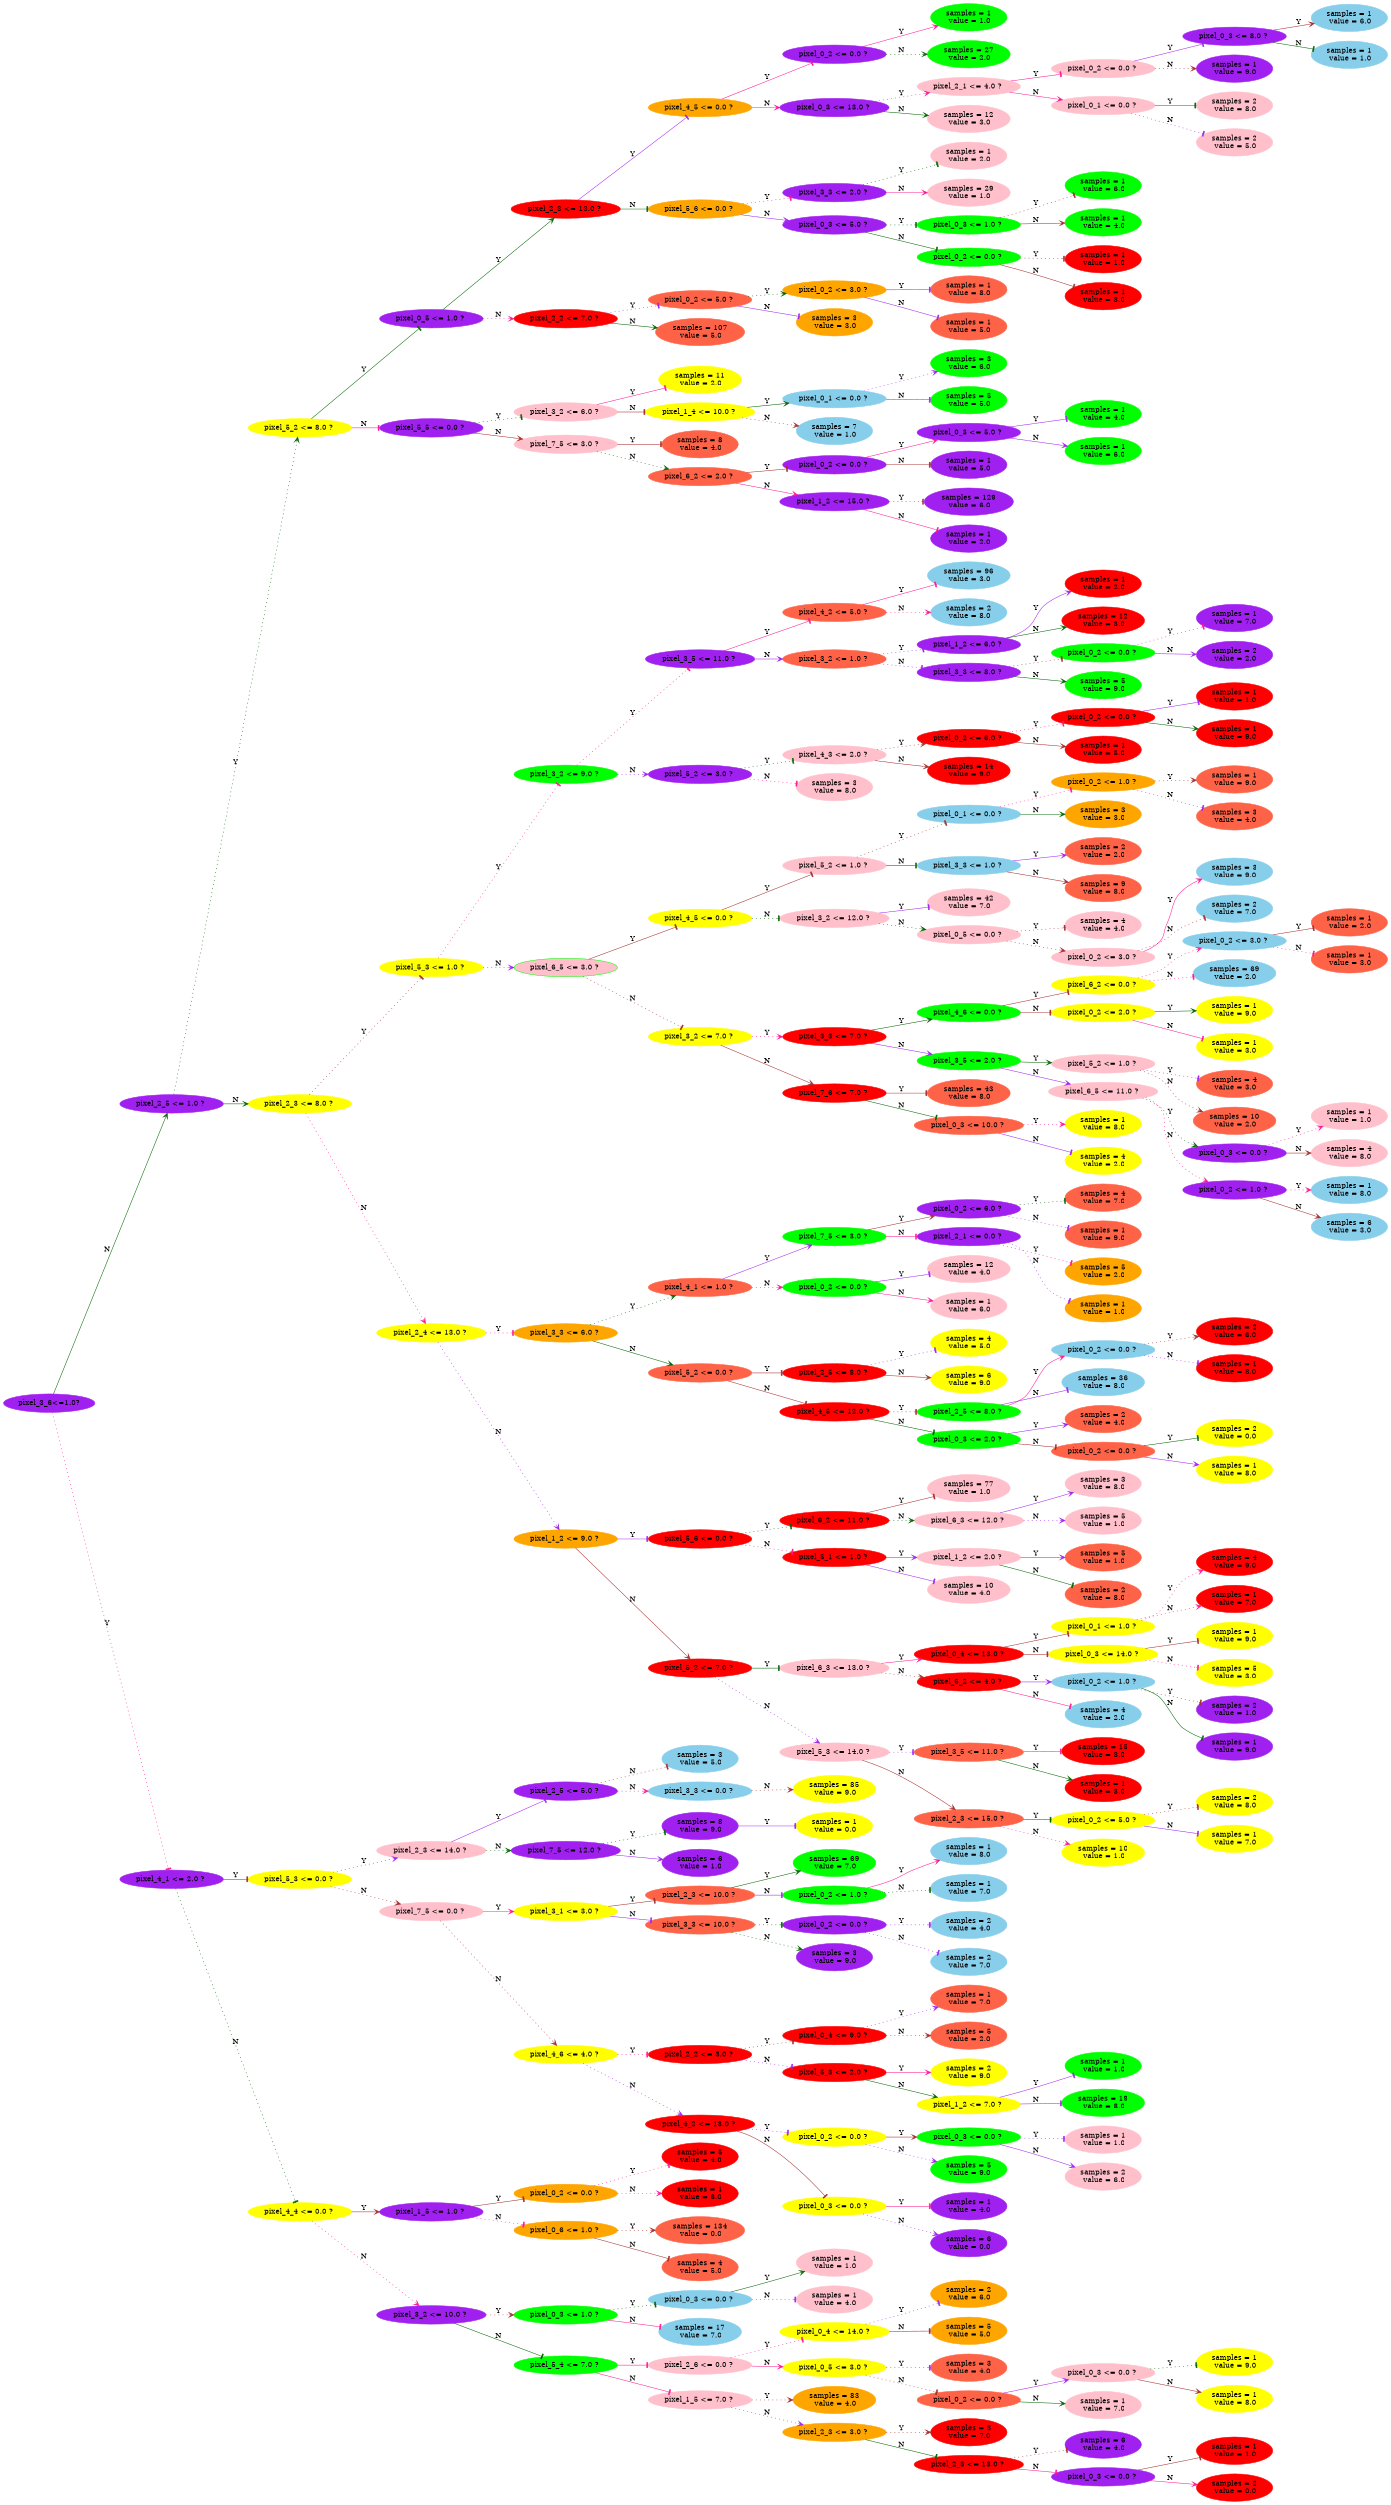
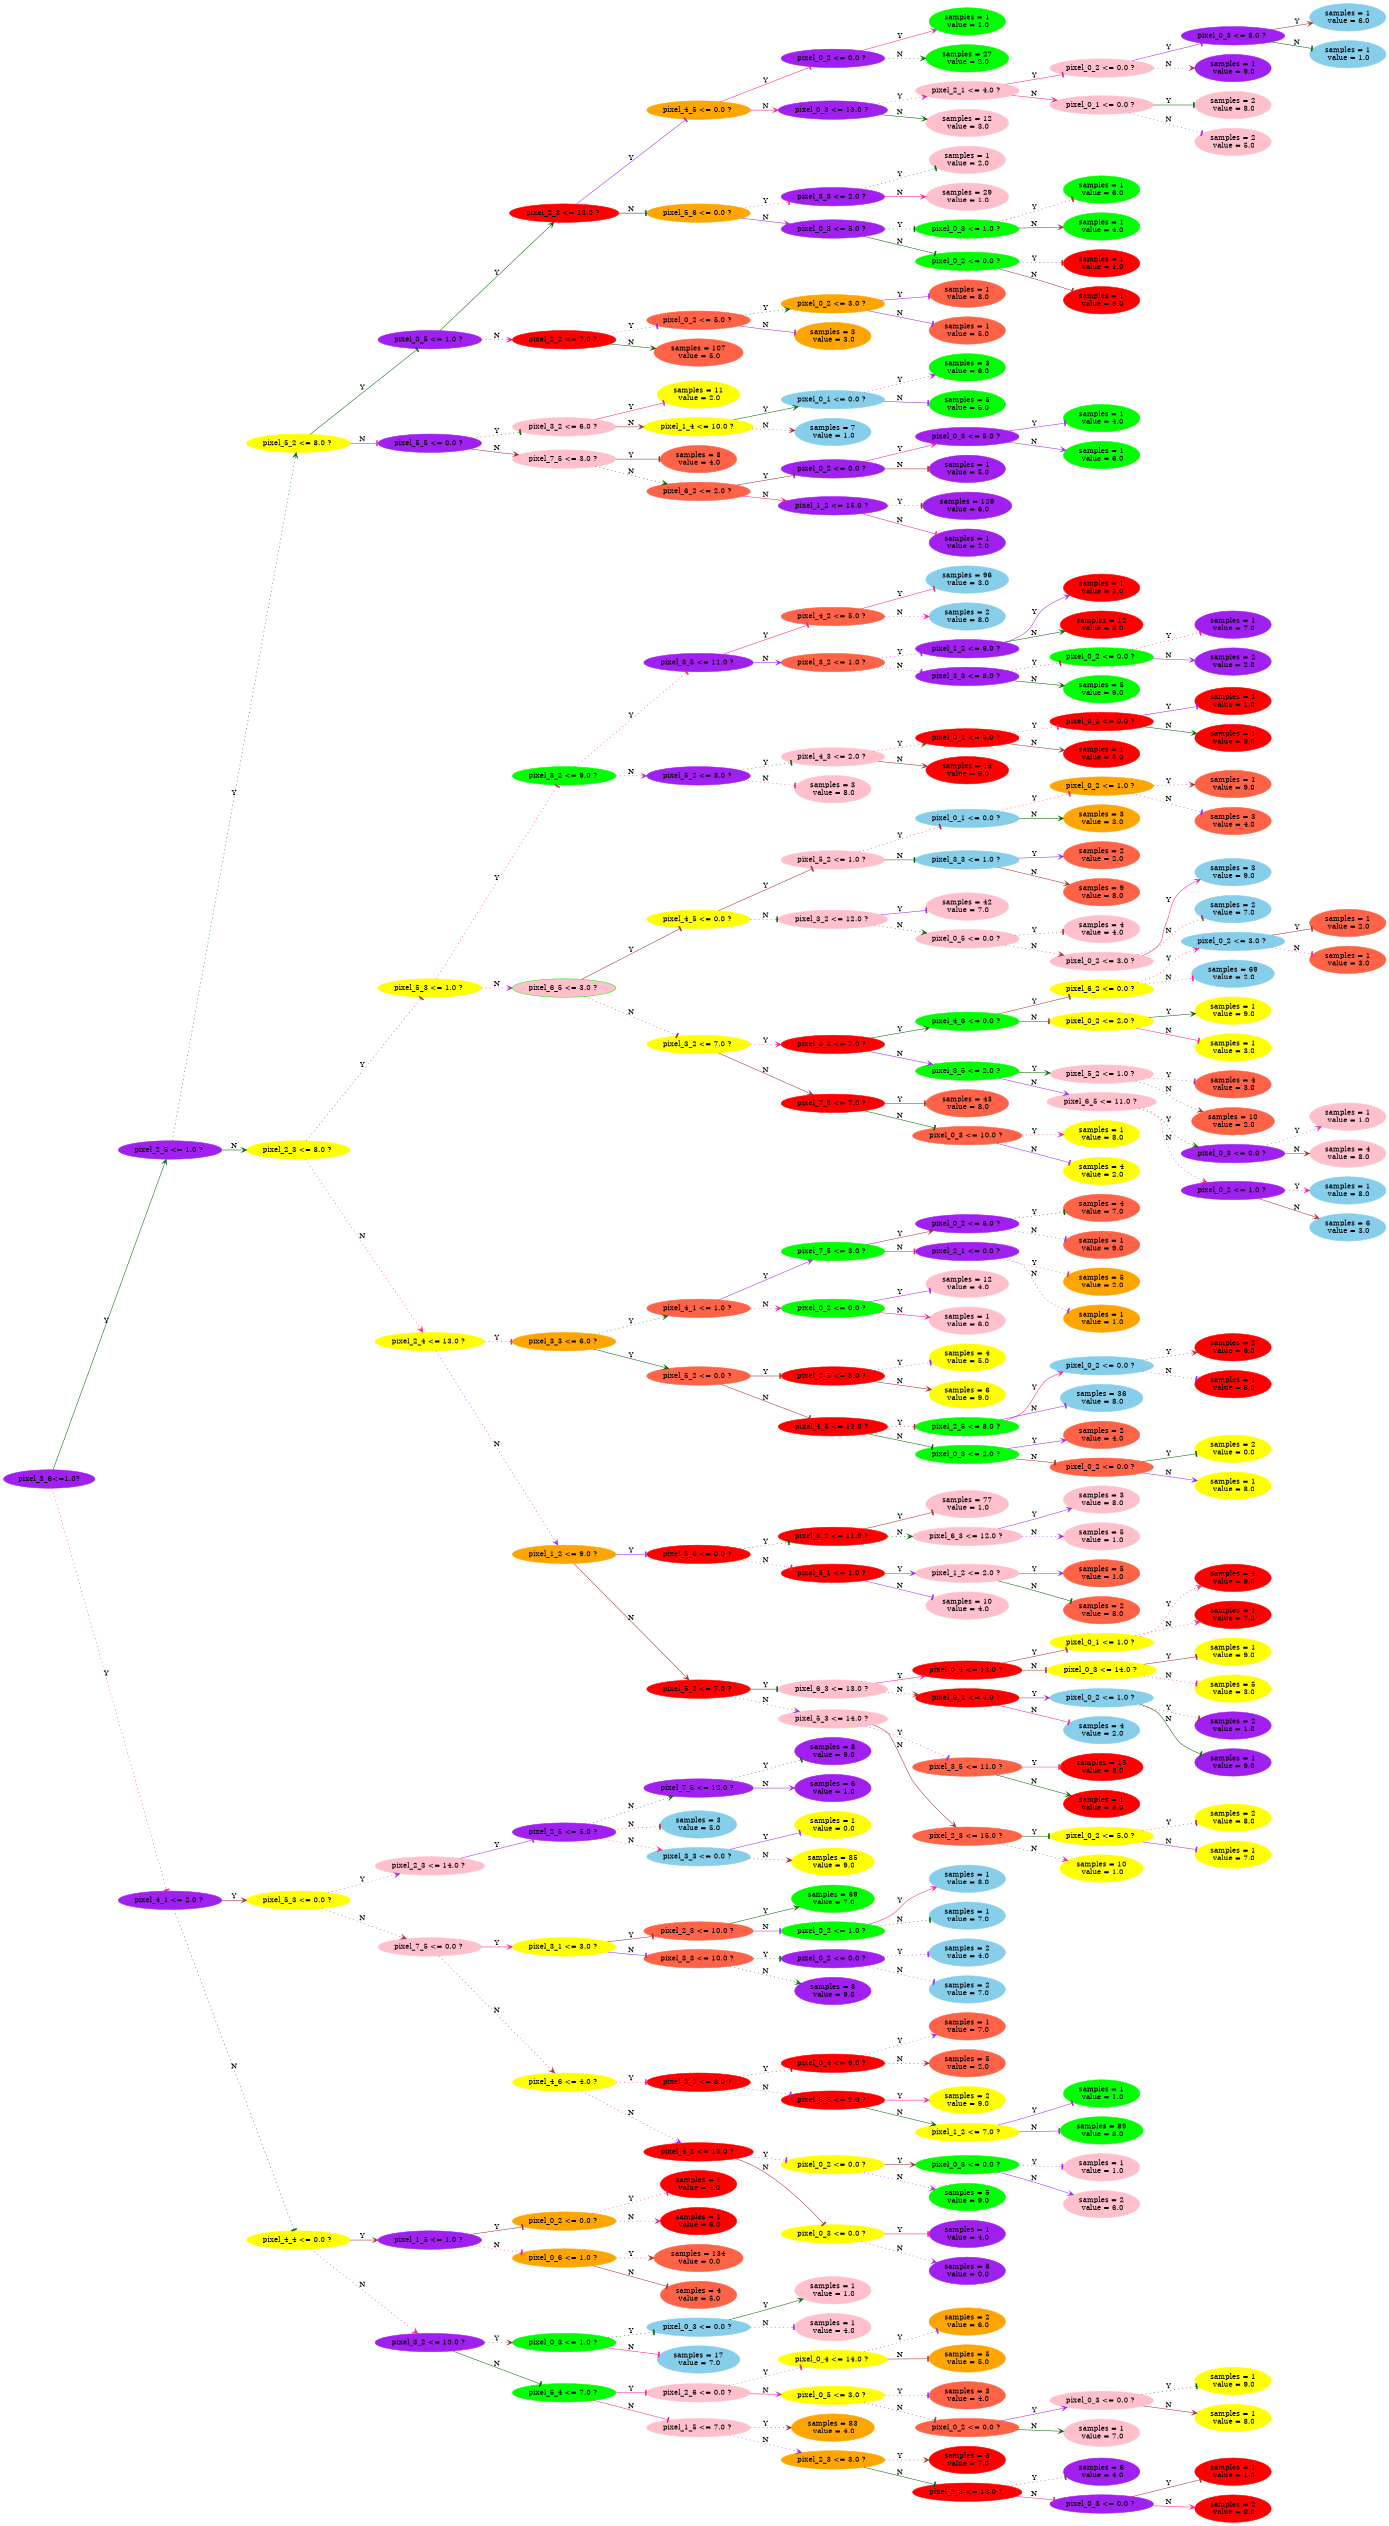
edge "pixel_3_2 <= 6.0 ?" -> "pixel_1_4 <= 10.0 ?": arrowhead tee -> vee
edge "pixel_3_6<=1.0?" -> "pixel_2_5 <= 1.0 ?": label "N" -> "Y"
edge "pixel_3_3 <= 6.0 ?" -> "pixel_5_2 <= 0.0 ?": label "N" -> "Y"
edge "samples = 8 value = 9.0" -> "samples = 1 value = 0.0": now "pixel_3_3 <= 0.0 ?" -> "samples = 1 value = 0.0"
edge "pixel_2_3 <= 14.0 ?" -> "pixel_7_5 <= 12.0 ?": now "pixel_2_5 <= 5.0 ?" -> "pixel_7_5 <= 12.0 ?"
edge "pixel_4_1 <= 2.0 ?" -> "pixel_5_3 <= 0.0 ?": arrowhead tee -> vee
node "samples = 19 value = 8.0": label "samples = 19 value = 8.0" -> "samples = 89 value = 8.0"
